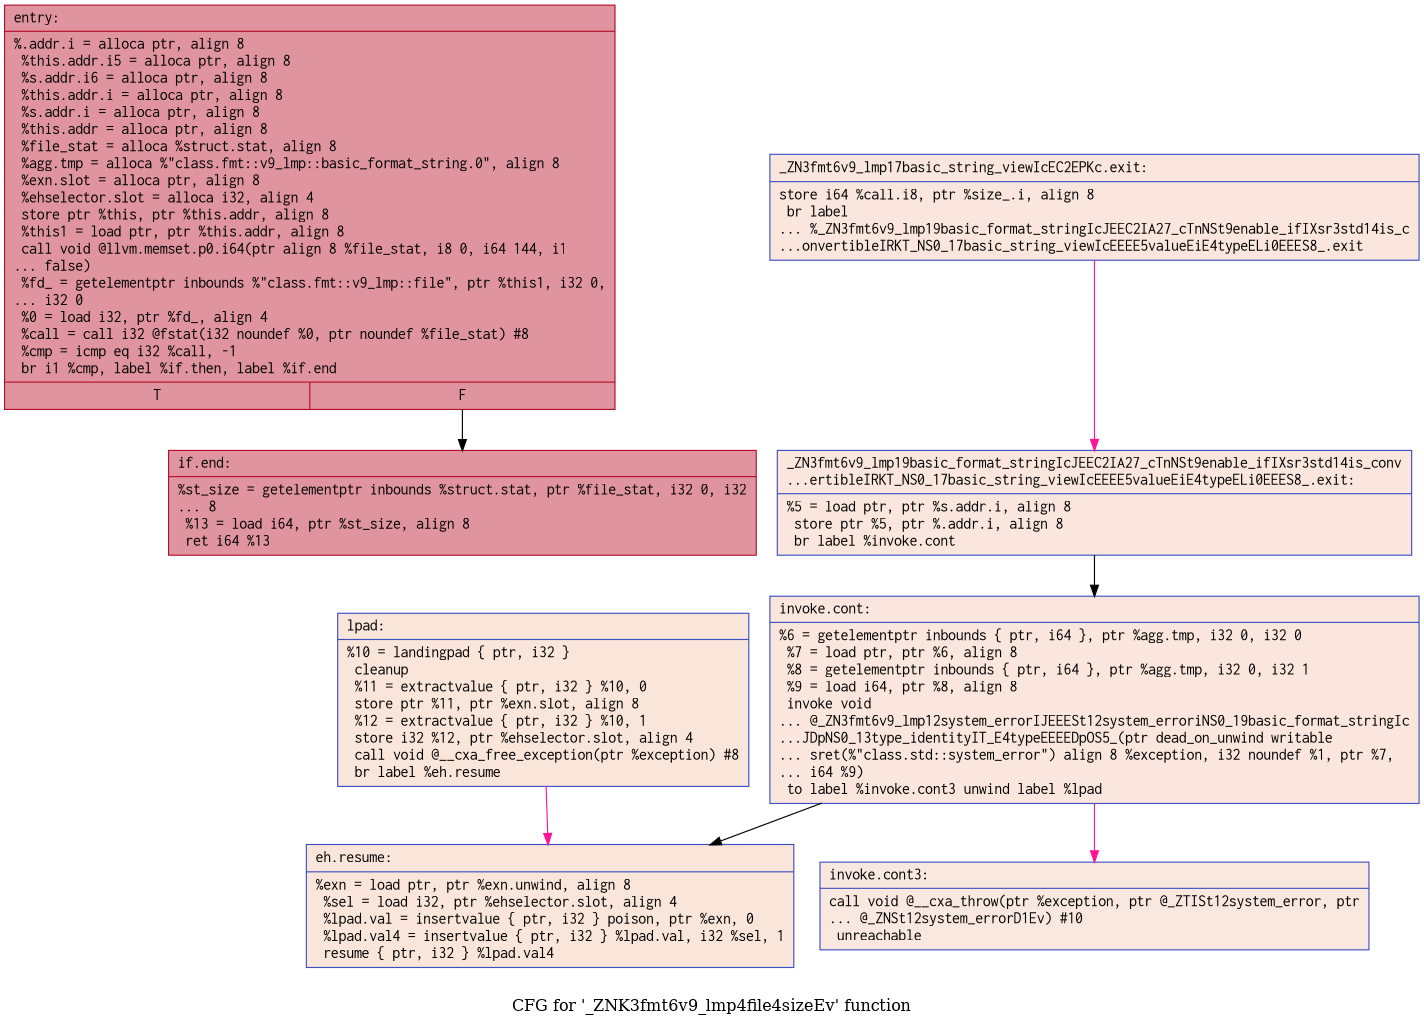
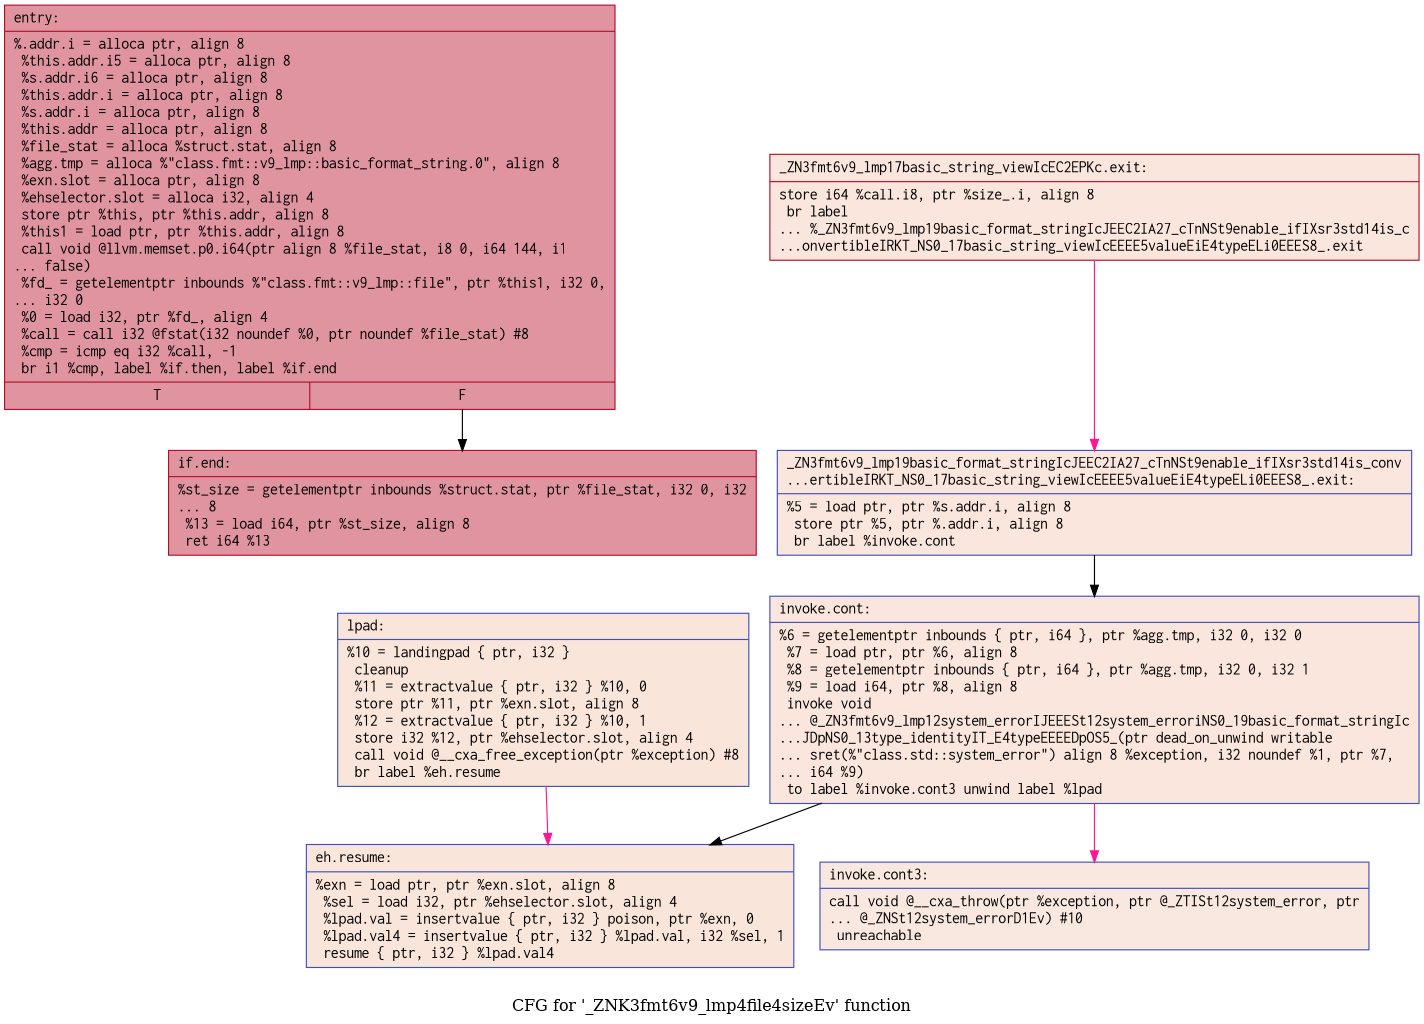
node "_ZN3fmt6v9_lmp17basic_string_viewIcEC2EPKc.exit:": color #3d50c3ff -> #b70d28ff
node "eh.resume:": text "%exn = load ptr, ptr %exn.unwind, align 8" -> "%exn = load ptr, ptr %exn.slot, align 8"
